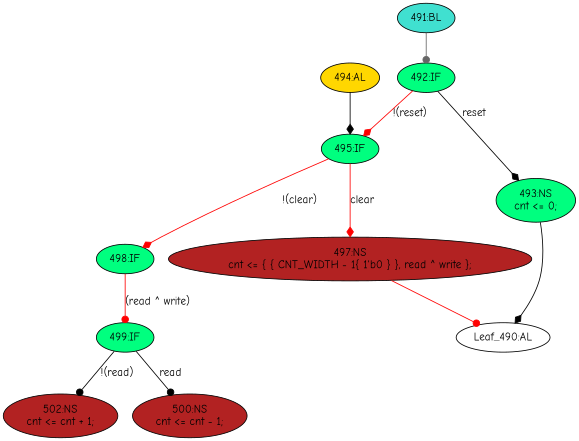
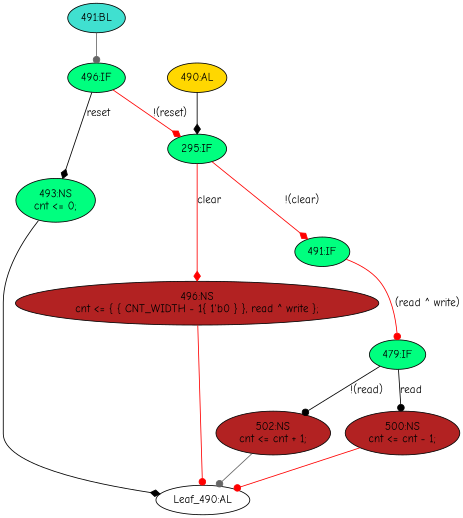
node "494:AL": label "494:AL" -> "490:AL"
node "492:IF": label "492:IF" -> "496:IF"
node "495:IF": label "495:IF" -> "295:IF"
node "498:IF": label "498:IF" -> "491:IF"
node "497:NS cnt <= { { CNT_WIDTH - 1{ 1'b0 } }, read ^ write };": label "497:NS cnt <= { { CNT_WIDTH - 1{ 1'b0 } }, read ^ write };" -> "496:NS cnt <= { { CNT_WIDTH - 1{ 1'b0 } }, read ^ write };"
node "499:IF": label "499:IF" -> "479:IF"
edge "500:NS cnt <= cnt - 1;" -> "Leaf_490:AL": added
edge "502:NS cnt <= cnt + 1;" -> "Leaf_490:AL": added
